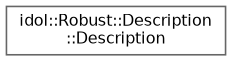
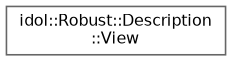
node "idol::Robust::Description ::Description": label "idol::Robust::Description ::Description" -> "idol::Robust::Description ::View"
